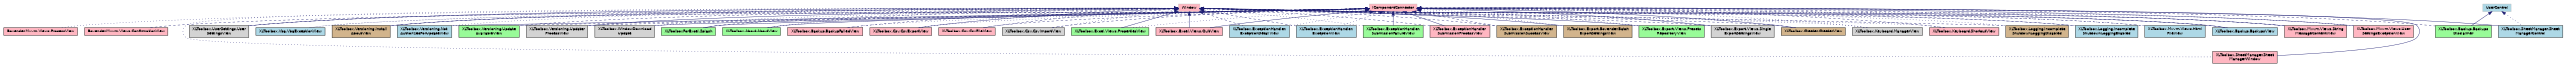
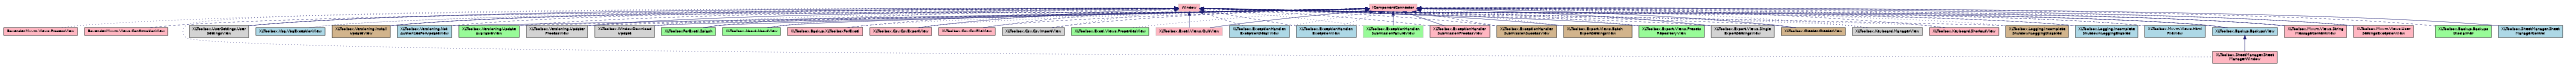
node "UserControl": removed
edge "XLToolbox.SheetManager.Sheet ManagerWindow" -> "IComponentConnector": now "XLToolbox.SheetManager.Sheet ManagerWindow" -> "XLToolbox.Backup.BackupsView"
edge "XLToolbox.Versioning.Not AuthorizedForUpdateView" -> "Window": style dotted -> dashed
edge "XLToolbox.Excel.Views.PropertiesView" -> "Window": removed
node "XLToolbox.Versioning.Install AboutView": label "XLToolbox.Versioning.Install AboutView" -> "XLToolbox.Versioning.Install UpdateView"
node "XLToolbox.Backup.BackupFailedView": label "XLToolbox.Backup.BackupFailedView" -> "XLToolbox.Backup.XLToolboxForExcel"
node "XLToolbox.Excel.Views.QuitView": color black -> grey75
node "XLToolbox.ExceptionHandler. SubmissionFailureView": color black -> grey75
node "XLToolbox.Export.Bovender.Batch ExportSettingsView": label "XLToolbox.Export.Bovender.Batch ExportSettingsView" -> "XLToolbox.Export.Views.Batch ExportSettingsView"
